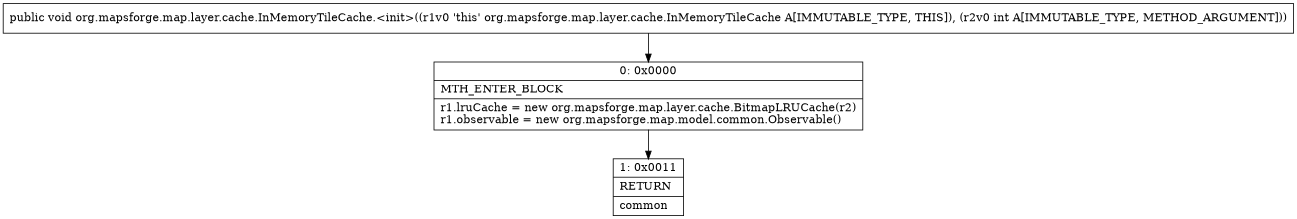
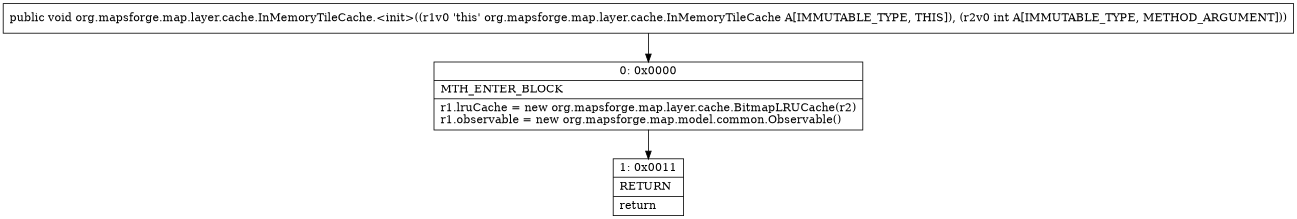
node "1: 0x0011": text "common" -> "return"
